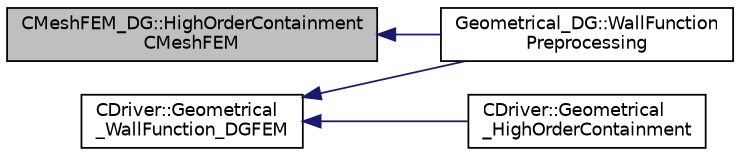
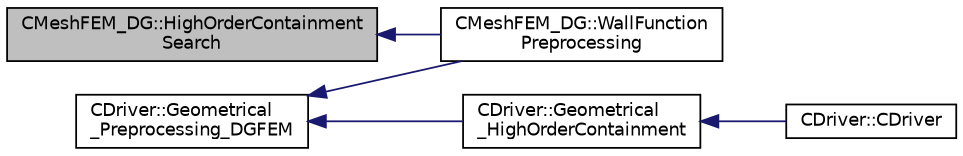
node "CMeshFEM_DG::HighOrderContainment CMeshFEM": label "CMeshFEM_DG::HighOrderContainment CMeshFEM" -> "CMeshFEM_DG::HighOrderContainment Search"
node "Geometrical_DG::WallFunction Preprocessing": label "Geometrical_DG::WallFunction Preprocessing" -> "CMeshFEM_DG::WallFunction Preprocessing"
node "CDriver::Geometrical _WallFunction_DGFEM": label "CDriver::Geometrical _WallFunction_DGFEM" -> "CDriver::Geometrical _Preprocessing_DGFEM"
node "CDriver::CDriver": added
